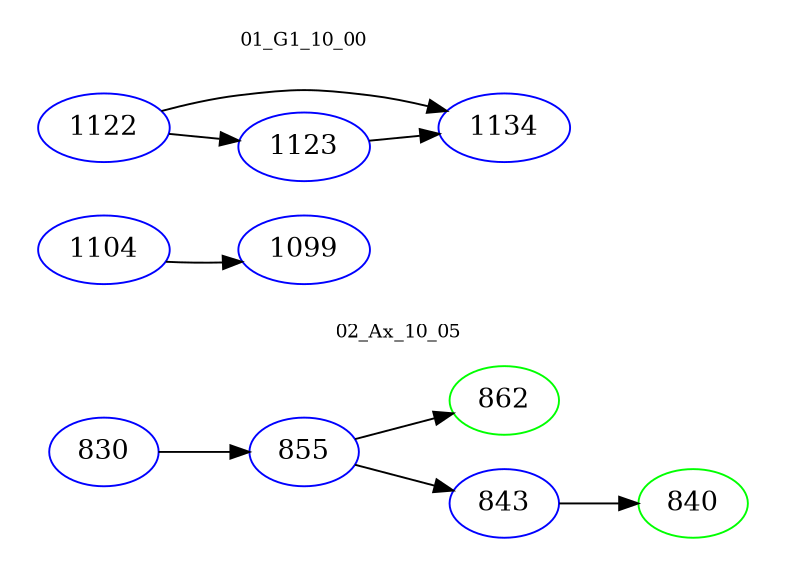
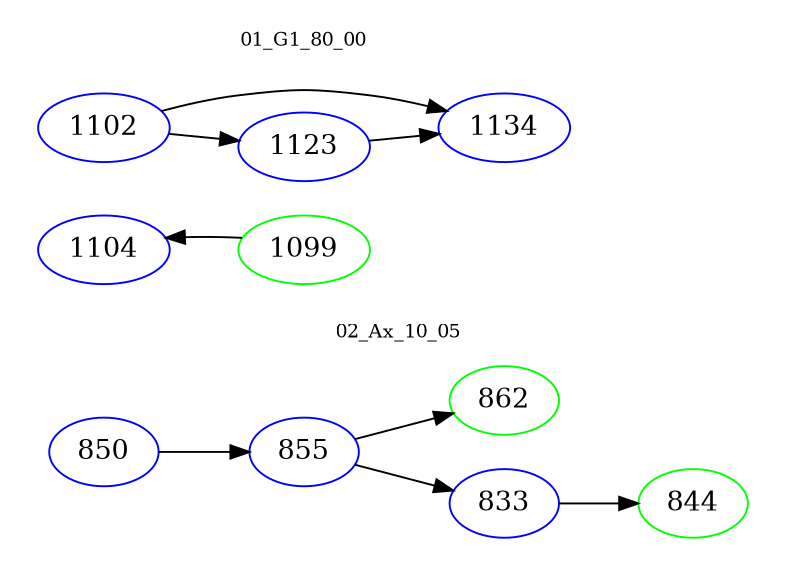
cluster "01_G1_10_00": label "01_G1_10_00" -> "01_G1_80_00"
node "1122": label "1122" -> "1102"
node "1099": color blue -> green
edge "1104" -> "1099": reversed
node "830": label "830" -> "850"
node "843": label "843" -> "833"
node "840": label "840" -> "844"
